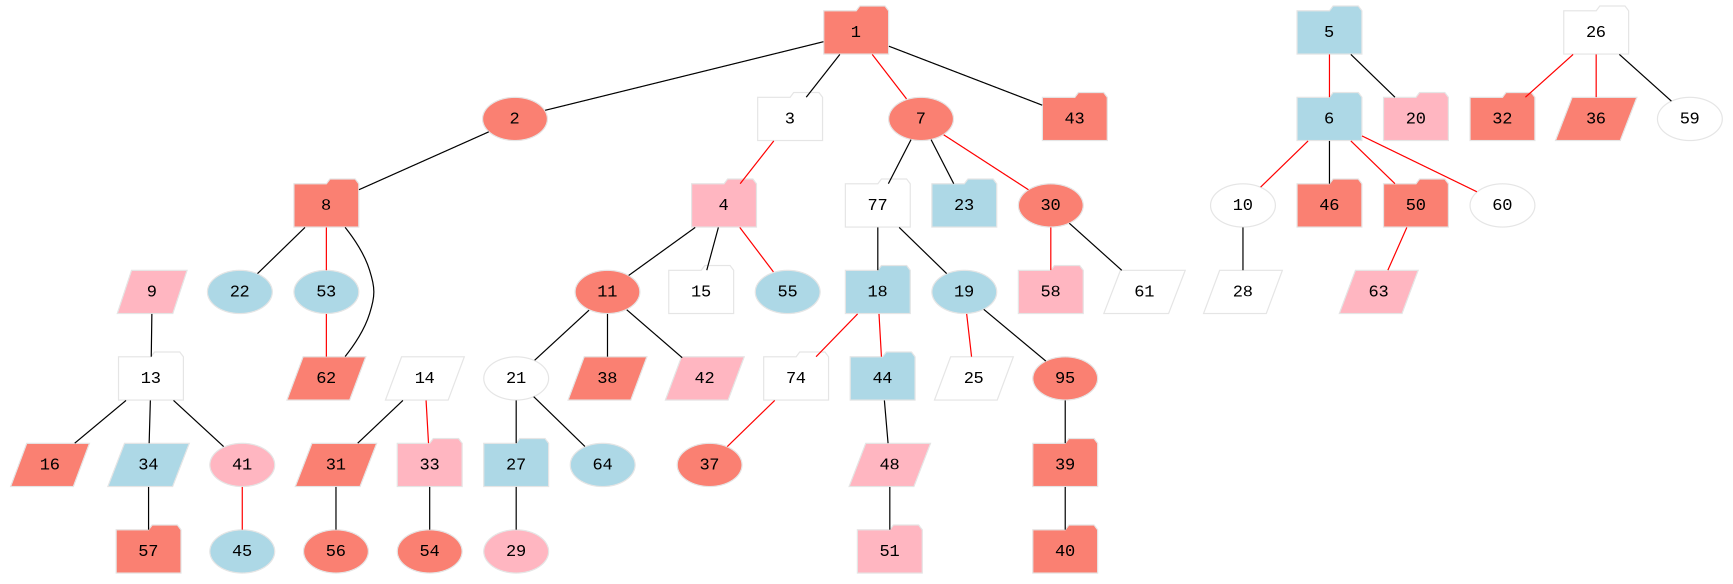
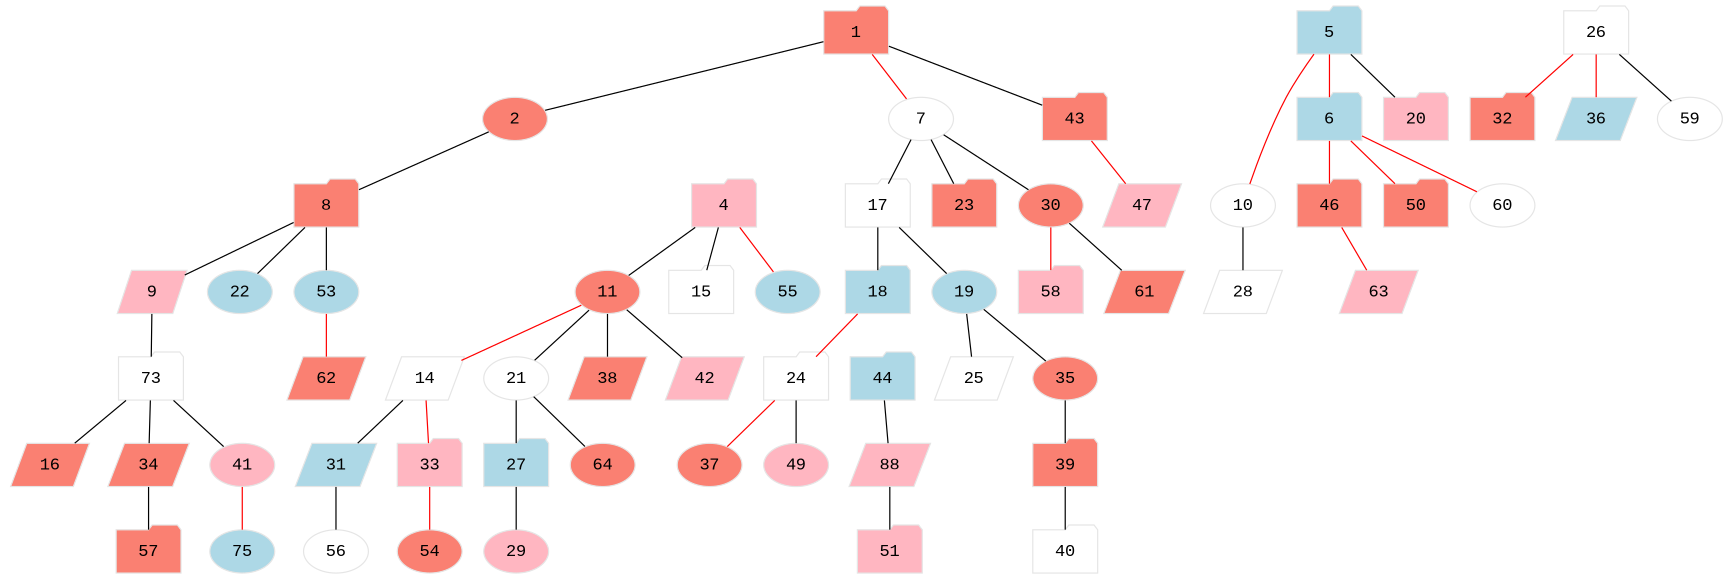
node "3": removed
node "7": fillcolor salmon -> white
node "36": fillcolor salmon -> lightblue
edge "7" -- "30": color red -> black
edge "6" -- "46": color black -> red
edge "6" -- "10": now "5" -- "10"
node "77": label "77" -> "17"
node "23": fillcolor lightblue -> salmon
node "47": added
edge "8" -- "53": color red -> black
edge "50" -- "63": now "46" -- "63"
edge "8" -- "62": now "8" -- "9"
node "61": fillcolor white -> salmon
edge "11" -- "14": added
edge "18" -- "44": removed
edge "19" -- "25": color red -> black
node "13": label "13" -> "73"
node "74": label "74" -> "24"
node "95": label "95" -> "35"
node "34": fillcolor lightblue -> salmon
node "31": fillcolor salmon -> lightblue
node "64": fillcolor lightblue -> salmon
node "49": added
node "48": label "48" -> "88"
edge "33" -- "54": color black -> red
node "45": label "45" -> "75"
node "56": fillcolor salmon -> white
node "40": fillcolor salmon -> white
